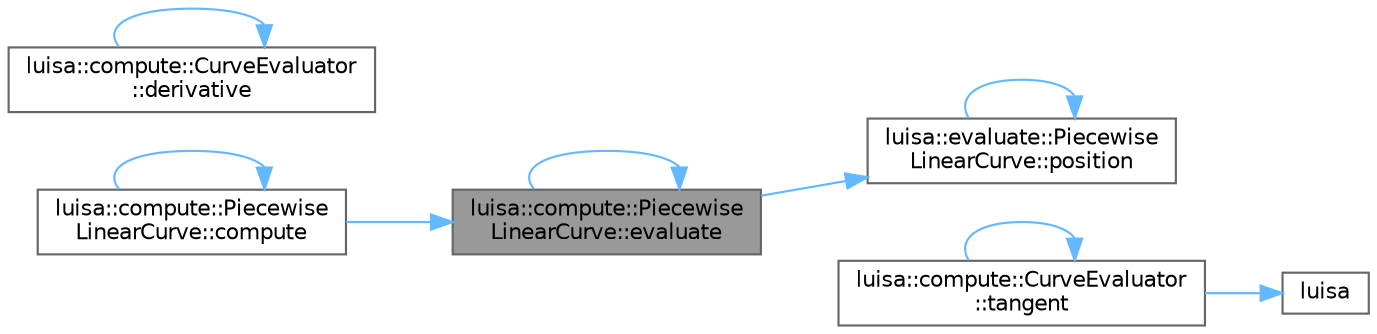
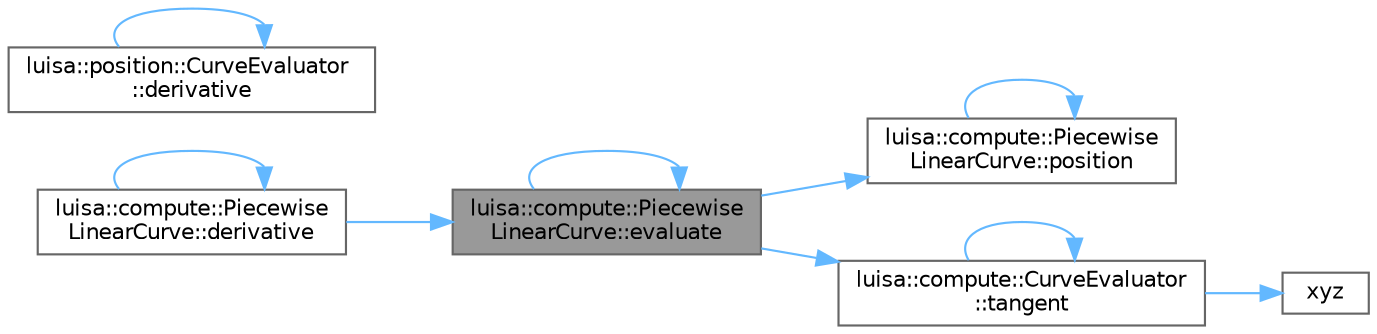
node "luisa::compute::CurveEvaluator ::derivative": label "luisa::compute::CurveEvaluator ::derivative" -> "luisa::position::CurveEvaluator ::derivative"
node "luisa::evaluate::Piecewise LinearCurve::position": label "luisa::evaluate::Piecewise LinearCurve::position" -> "luisa::compute::Piecewise LinearCurve::position"
node "luisa::compute::Piecewise LinearCurve::compute": label "luisa::compute::Piecewise LinearCurve::compute" -> "luisa::compute::Piecewise LinearCurve::derivative"
edge "luisa::compute::Piecewise LinearCurve::evaluate" -> "luisa::compute::CurveEvaluator ::tangent": added
node "luisa": label "luisa" -> "xyz"
